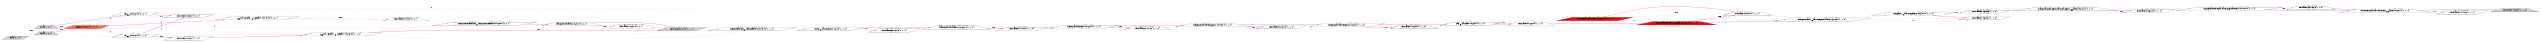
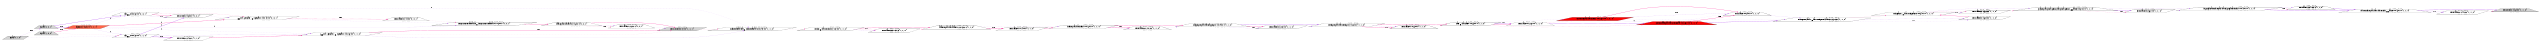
edge "routingFactor != that.routingFactor@@@34@@@['1', '1', '0']" -> "return false@@@32@@@['1', '1', '0']": reversed
